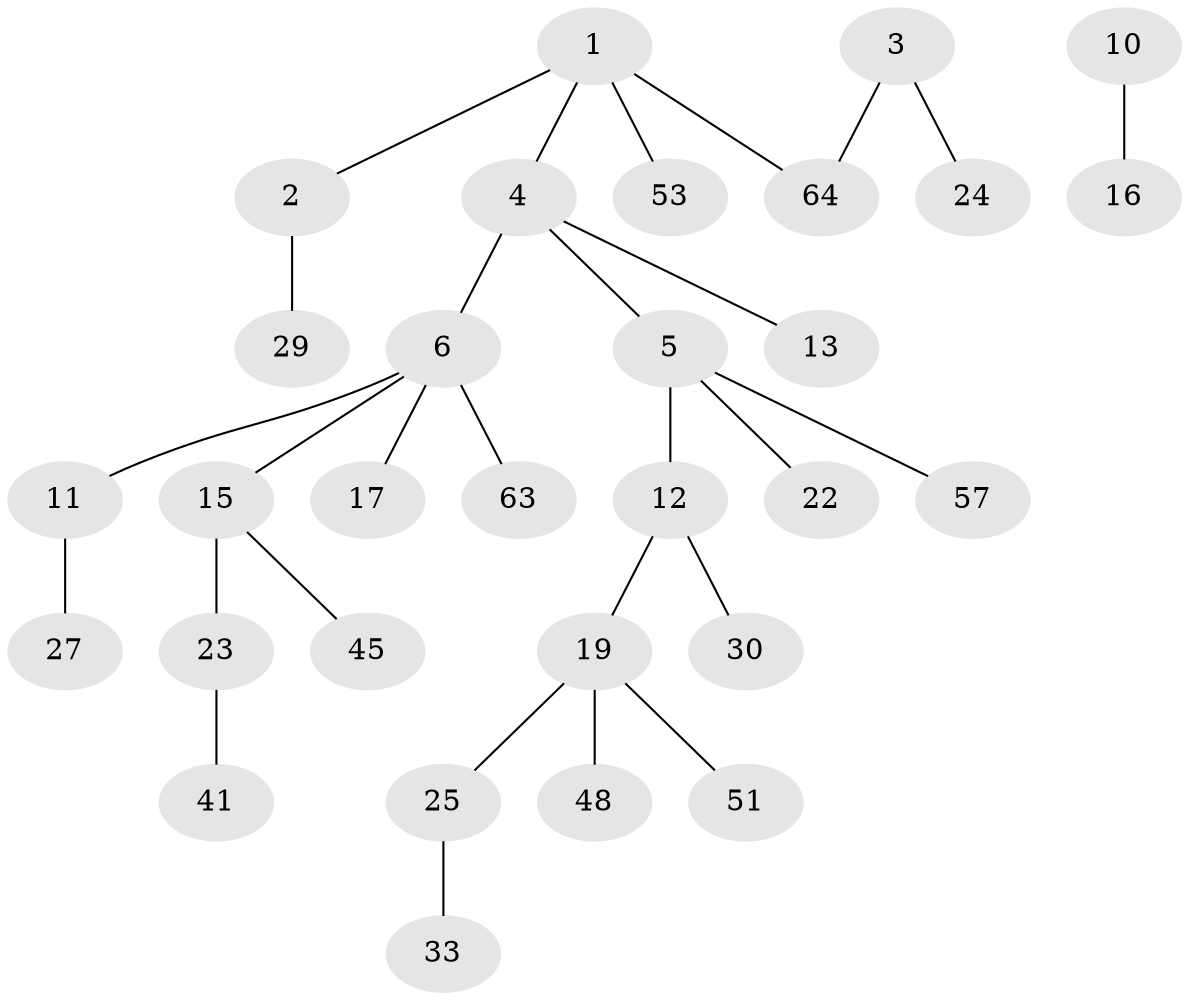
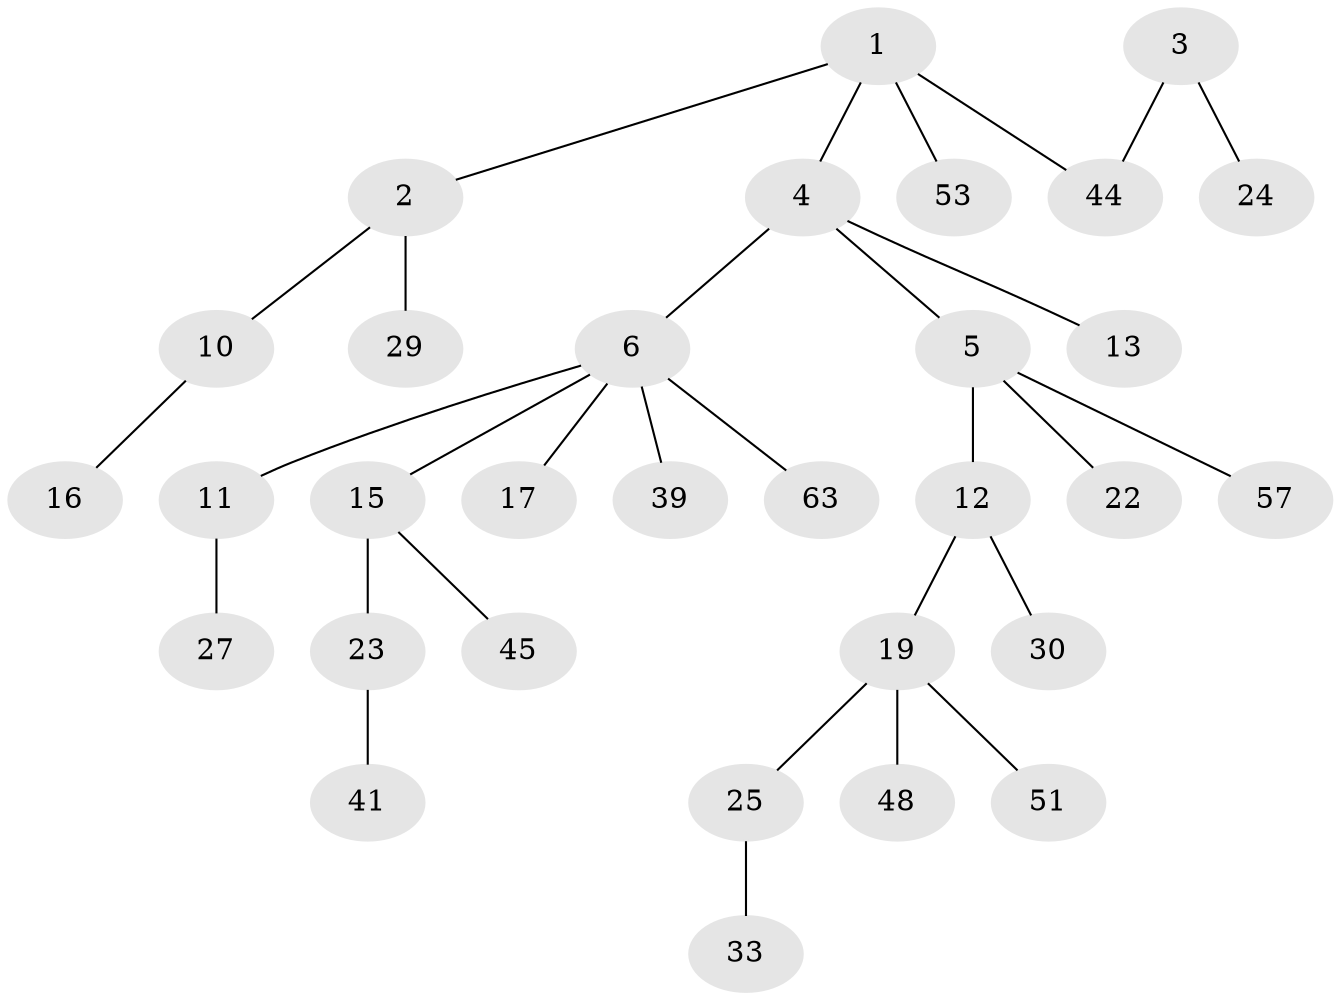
node "64": label "64" -> "44"
edge "2" -- "10": added
node "39": added
